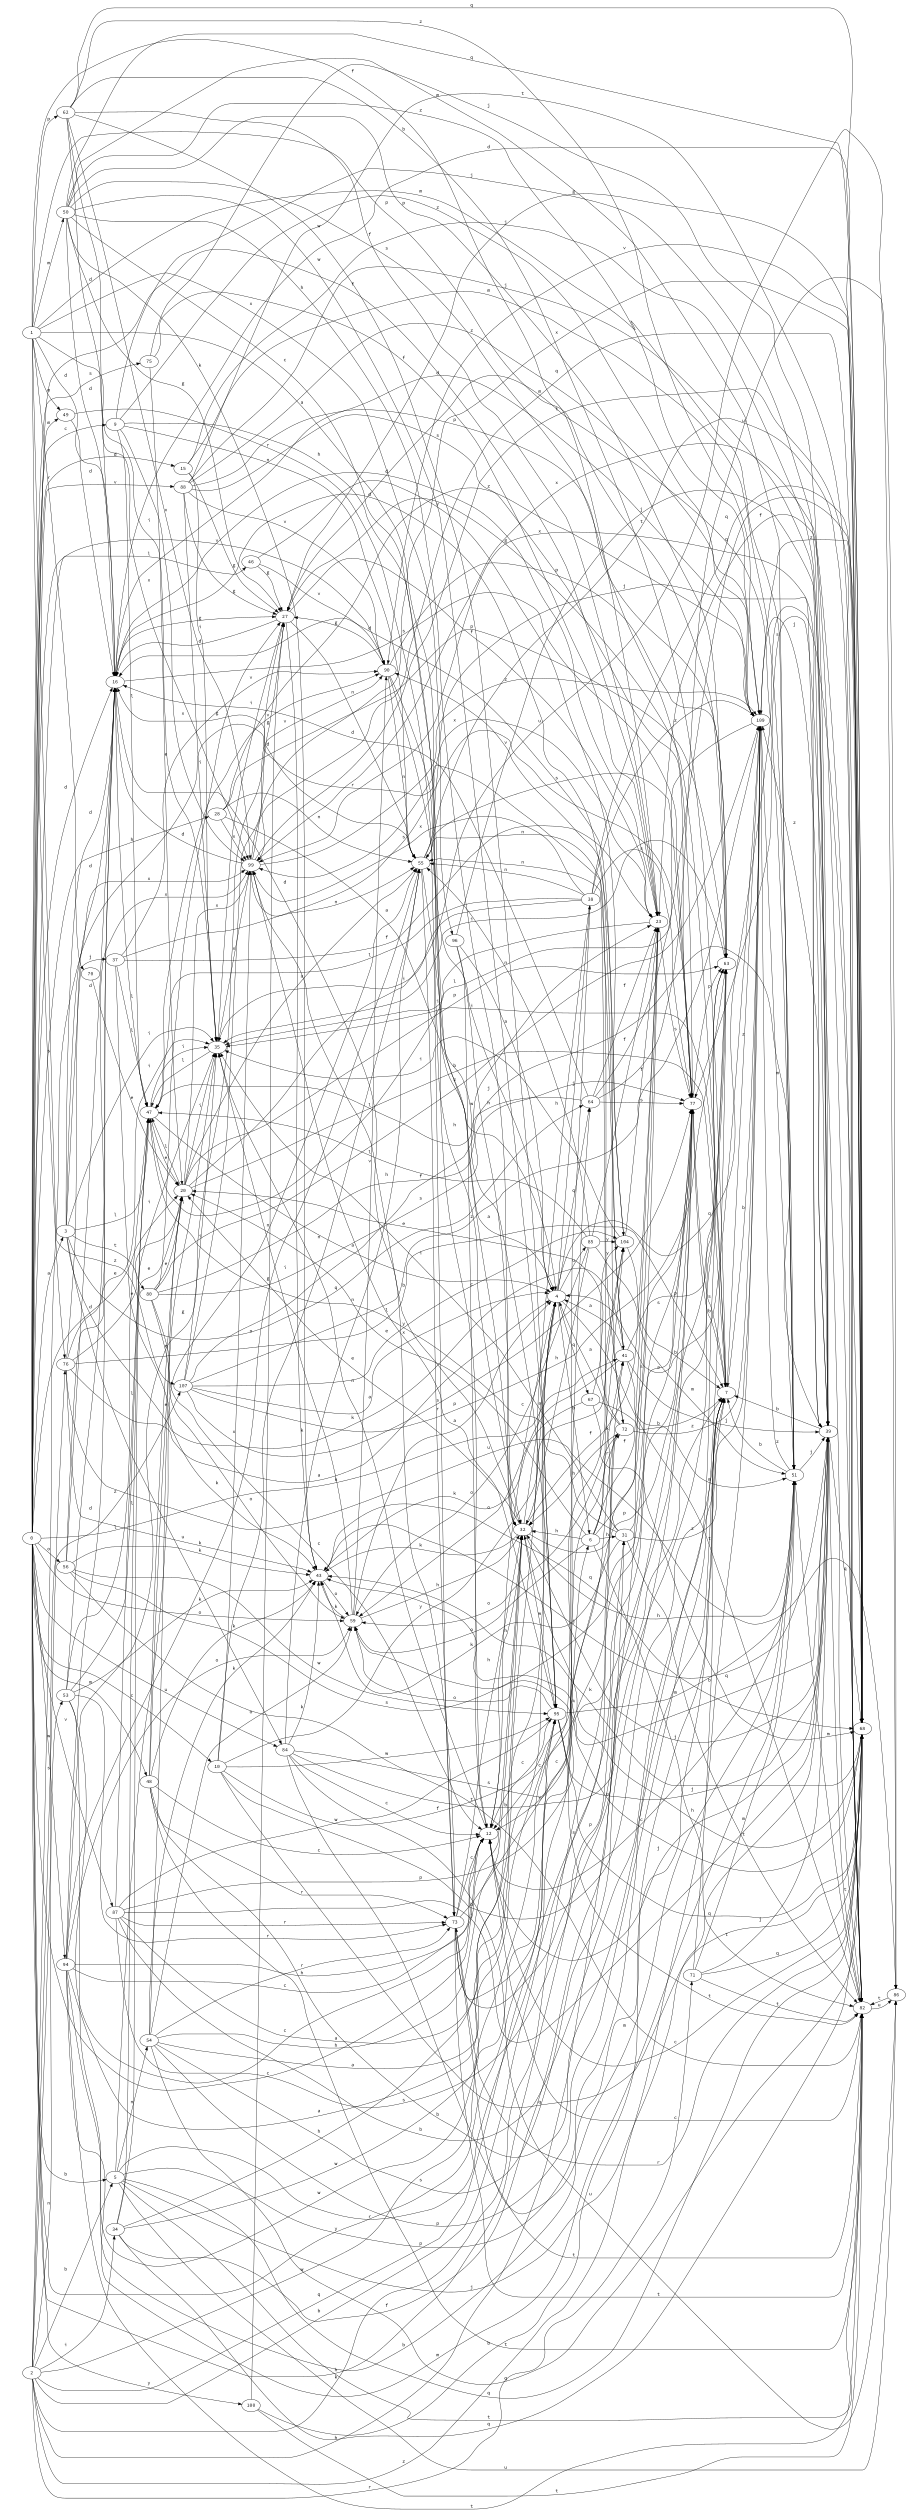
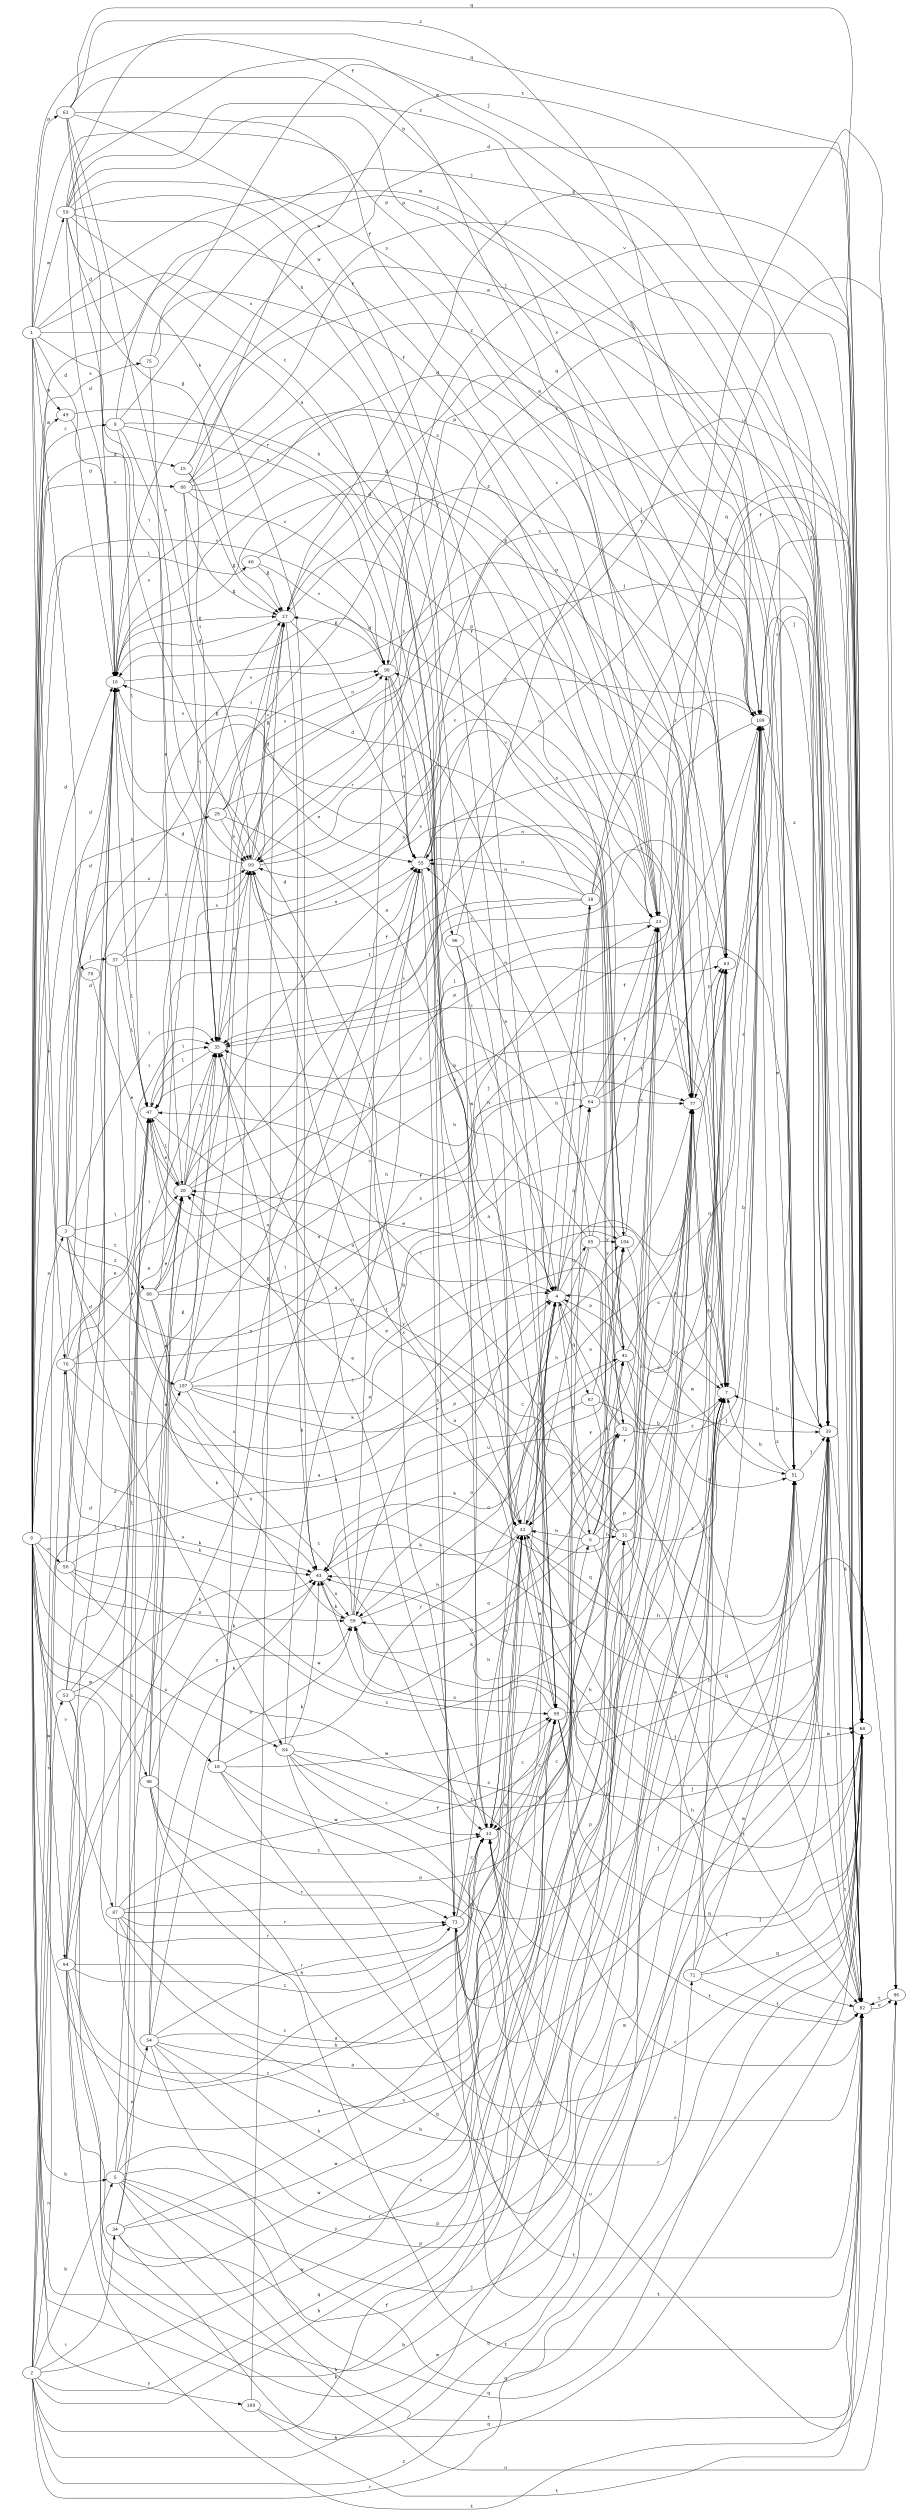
edge "12" -> "35": label "n" -> "i"
